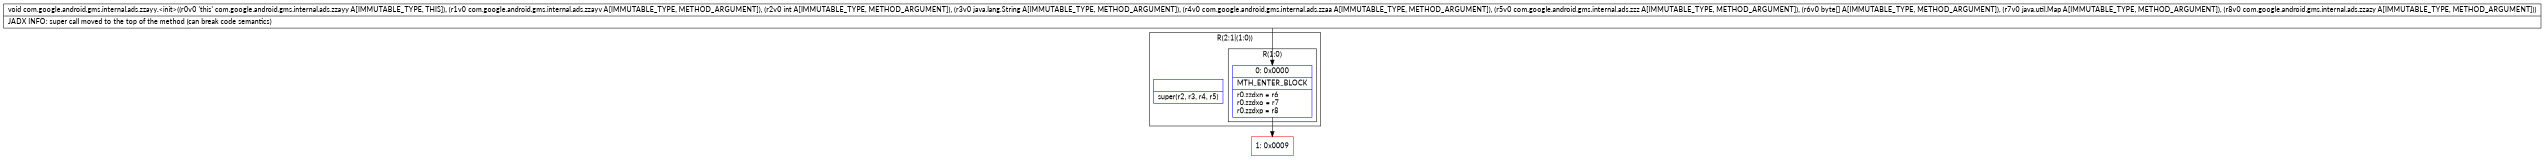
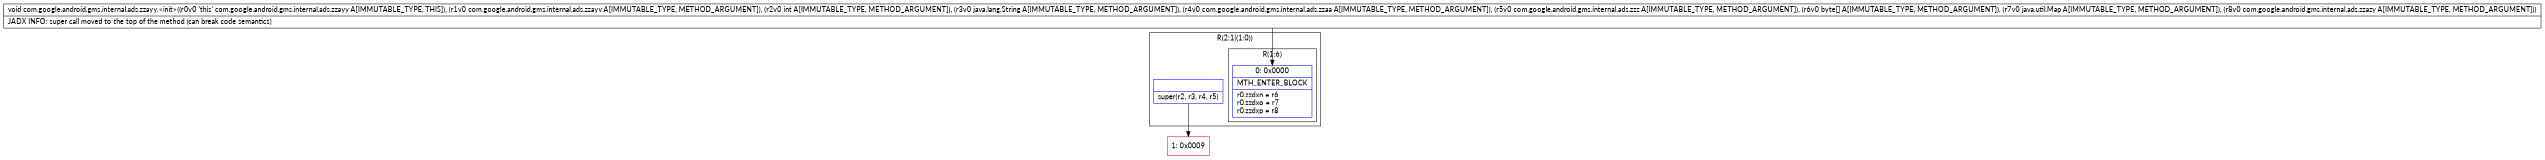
cluster "R(1:0)": label "R(1:0)" -> "R(1:6)"
edge "0: 0x0000" -> "1: 0x0009": now "super(r2, r3, r4, r5)" -> "1: 0x0009"
